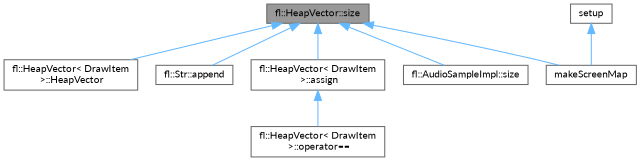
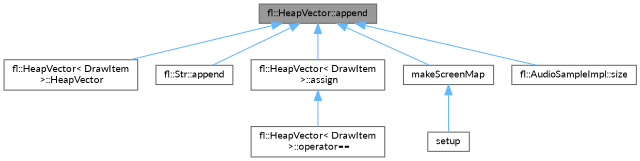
node "fl::HeapVector::size": label "fl::HeapVector::size" -> "fl::HeapVector::append"
edge "makeScreenMap" -> "setup": reversed
